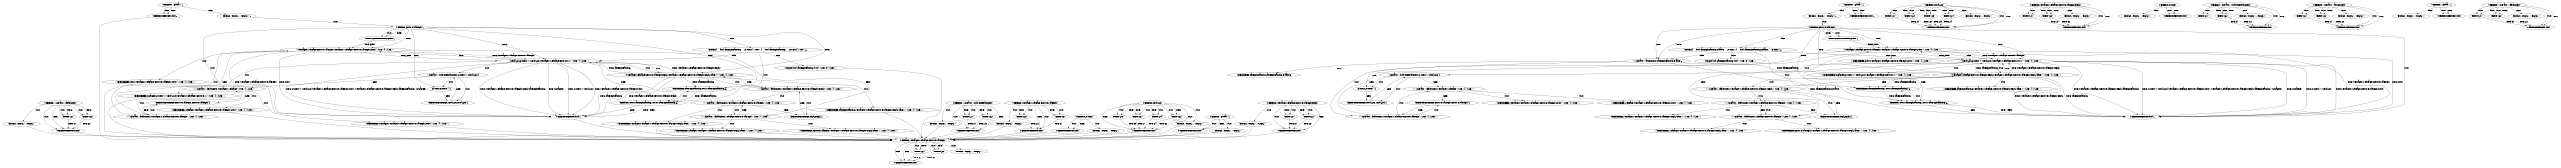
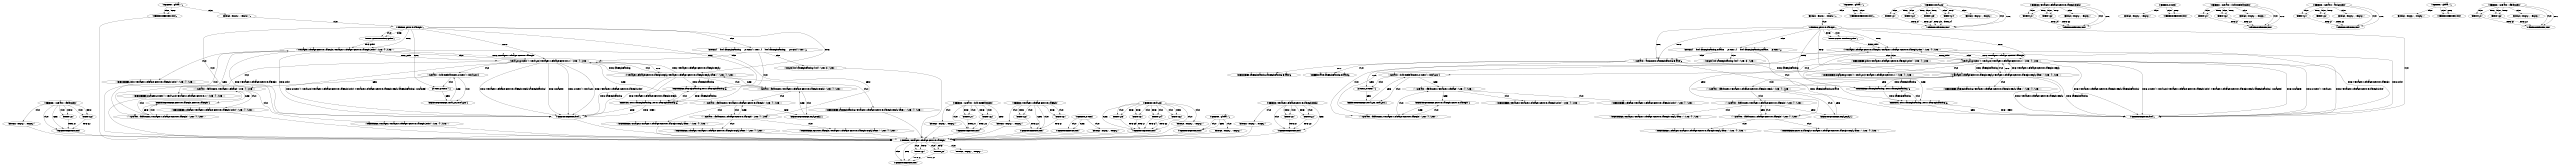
node "(LITERAL,false,canBeginPanning = false)": added
